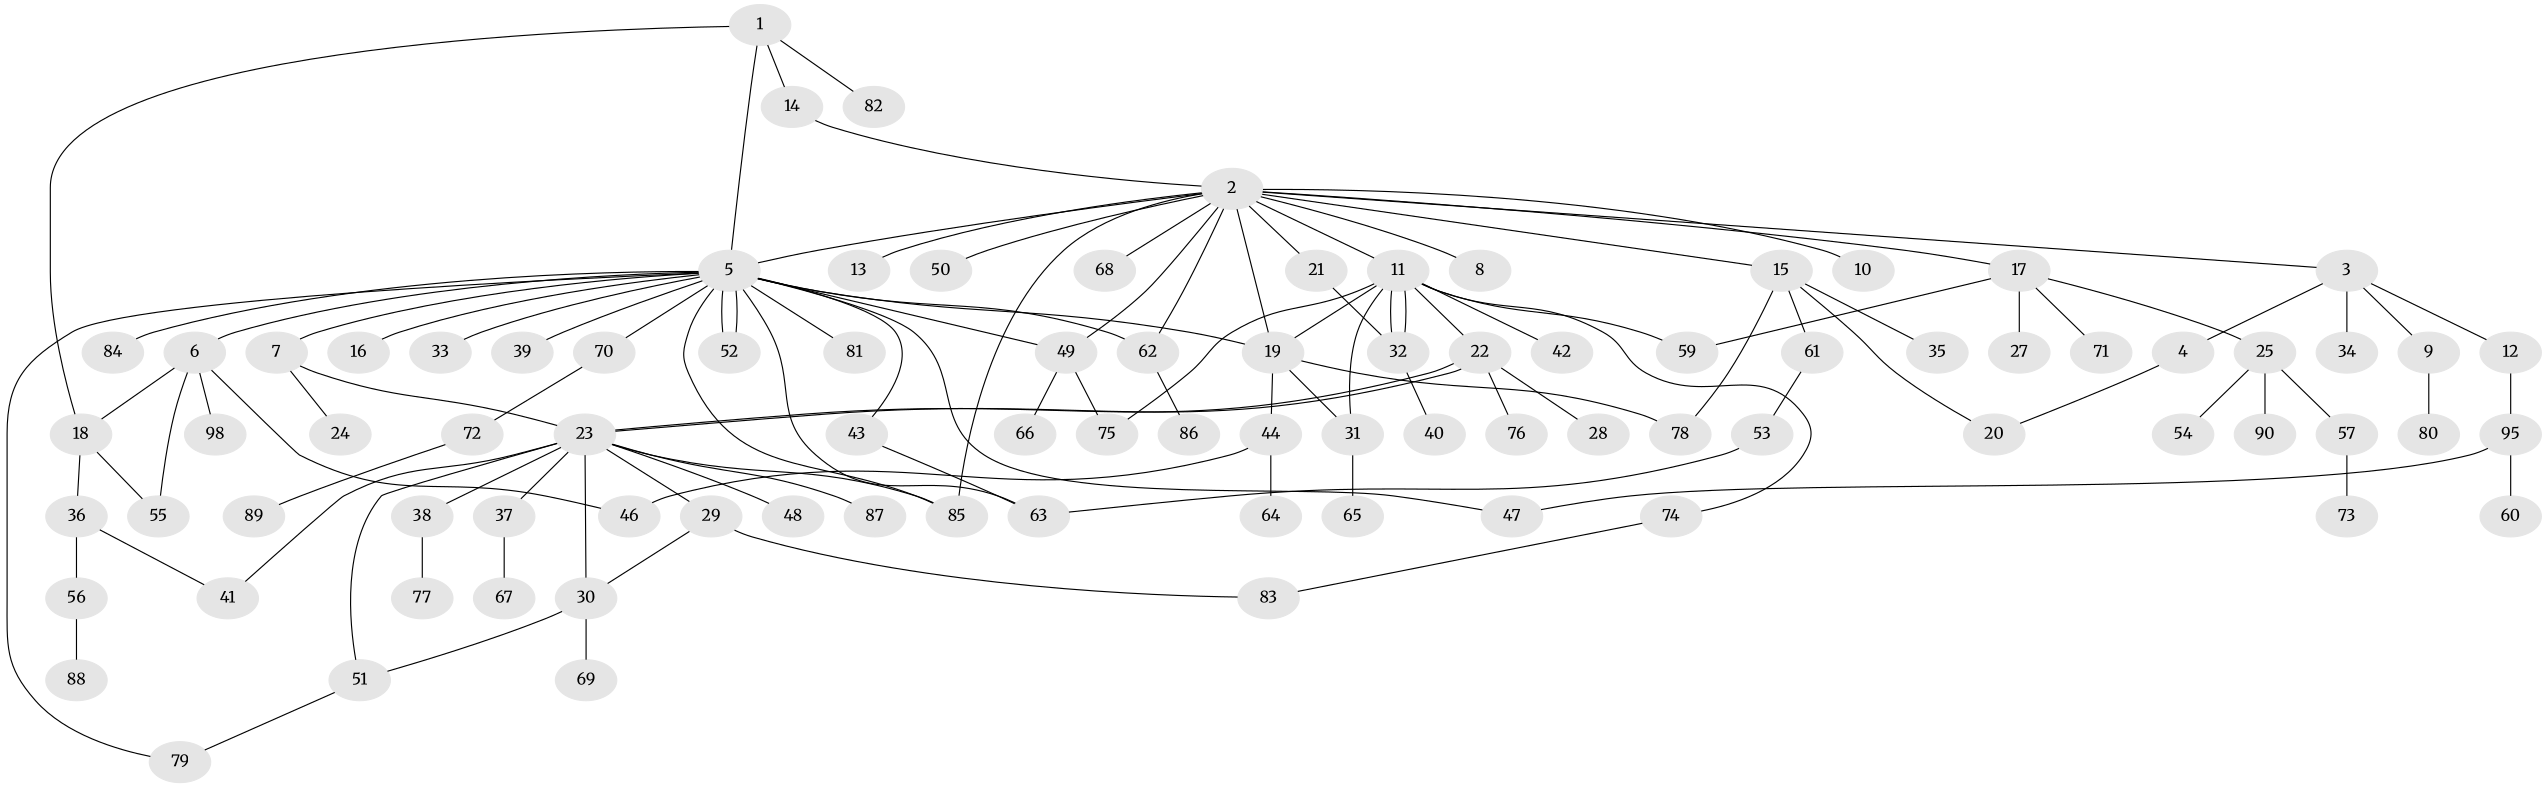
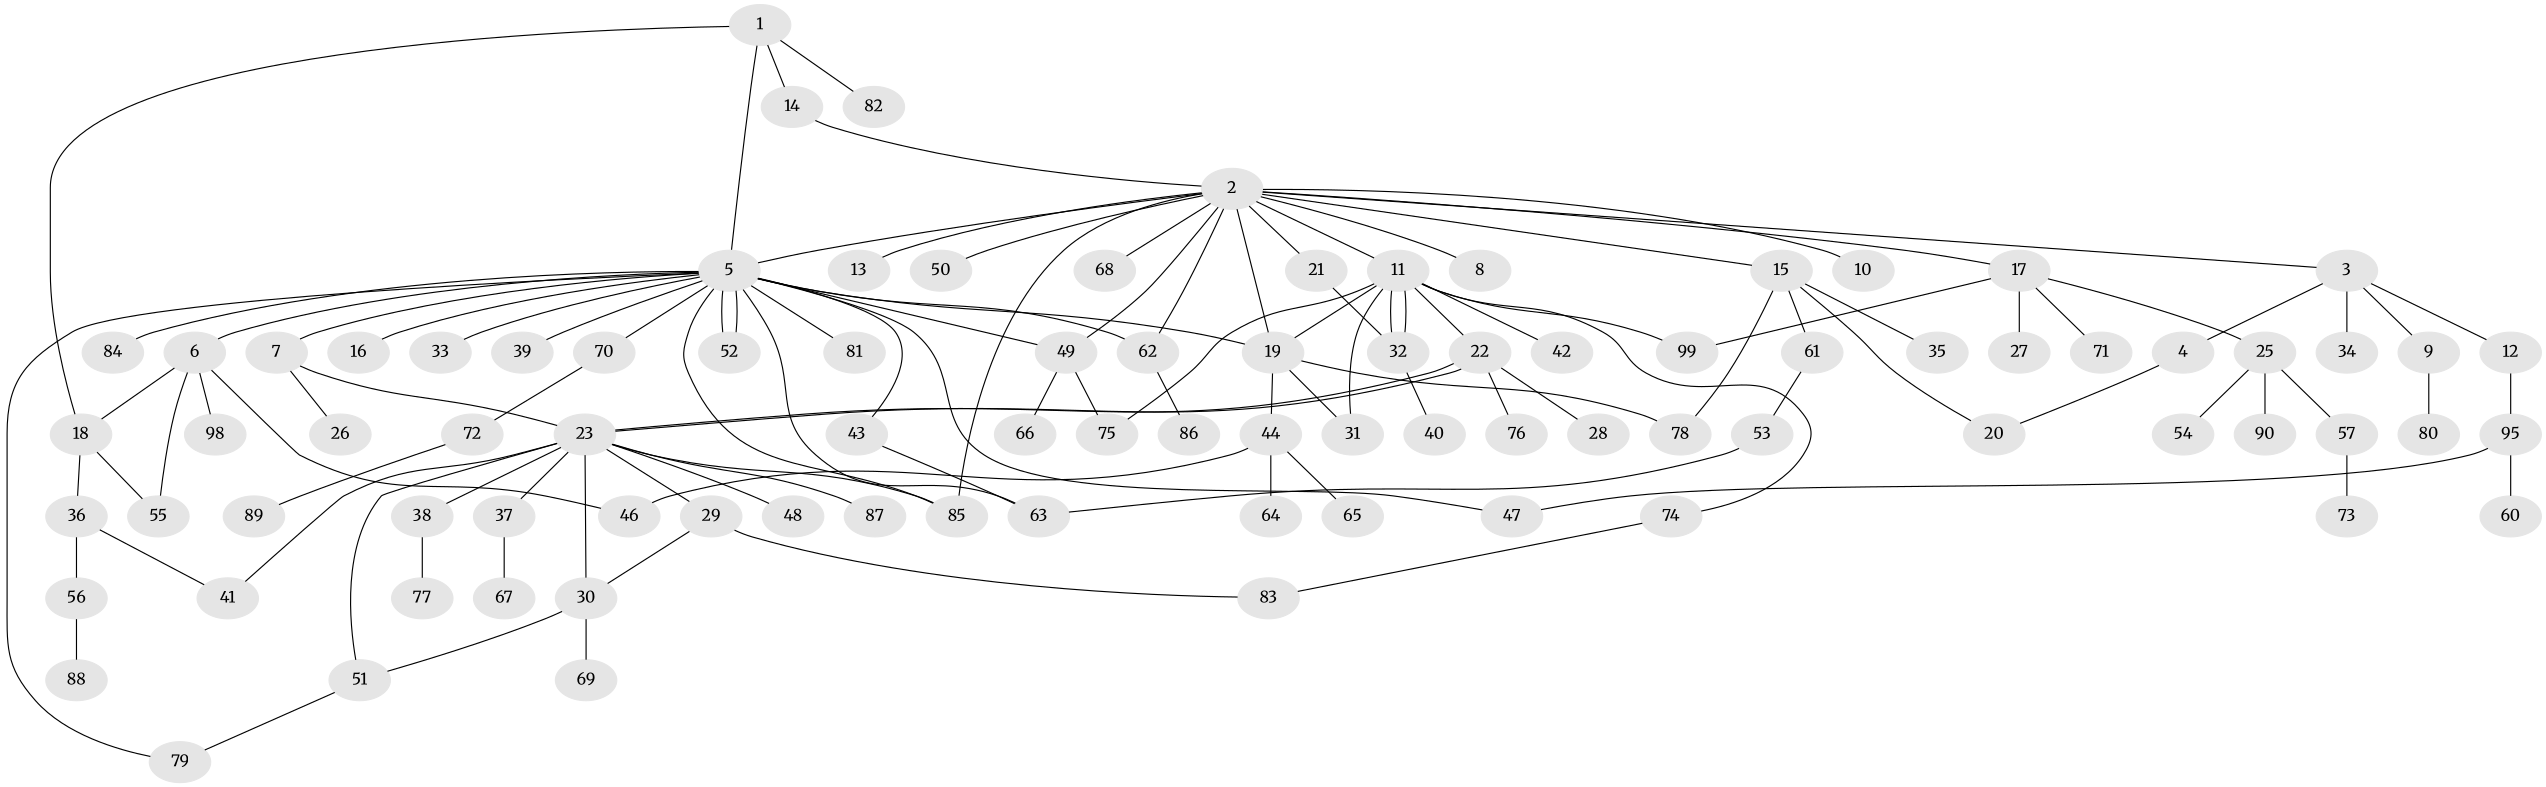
node "59": label "59" -> "99"
node "24": label "24" -> "26"
edge "31" -- "65": now "44" -- "65"
